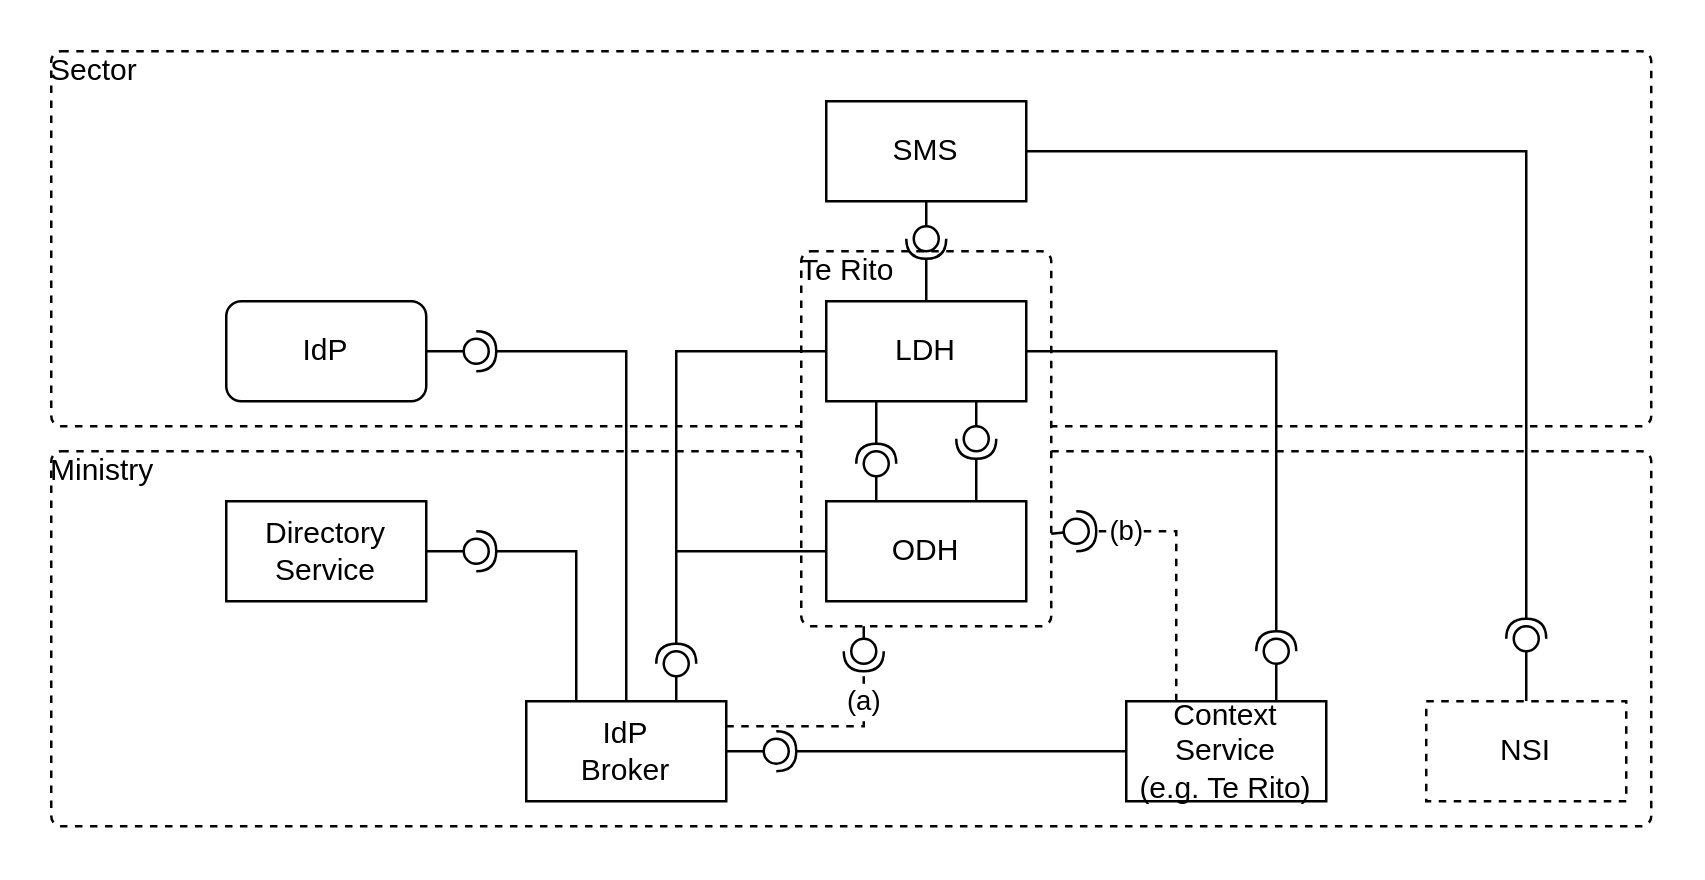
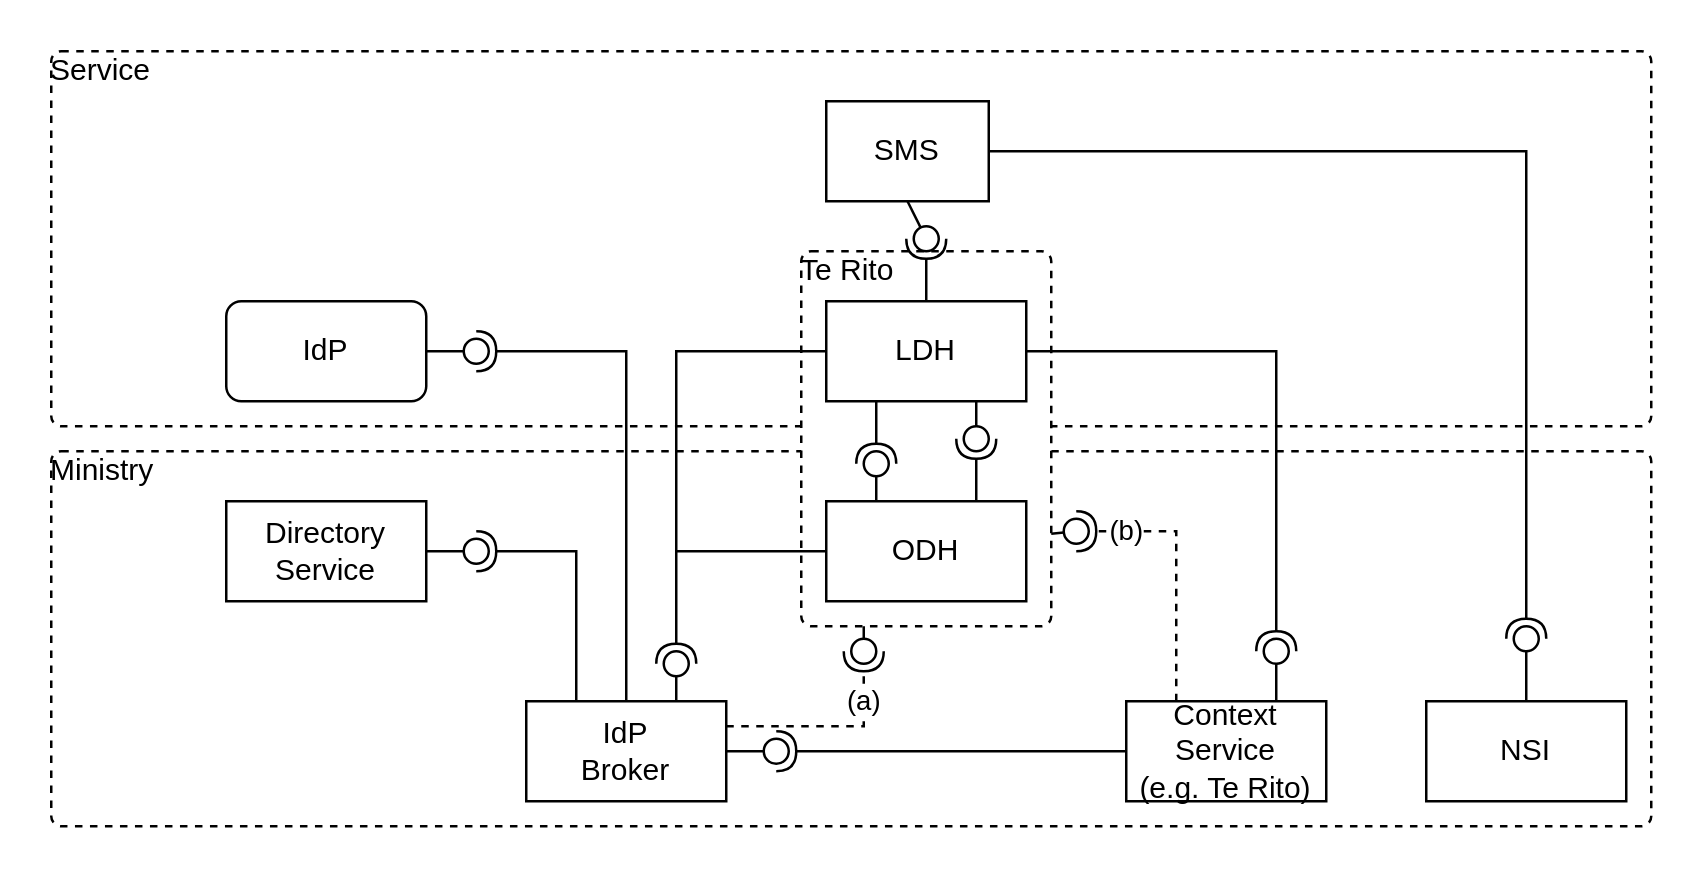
node "Sector": label "Sector" -> "Service"
node "SMS": size 200x100 -> 163x100
node "NSI": style dashed -> solid
